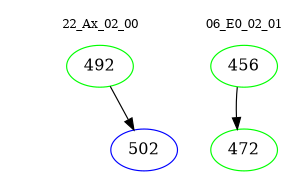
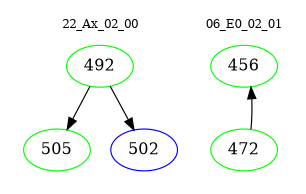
edge "456" -> "472": reversed
node "505": added
